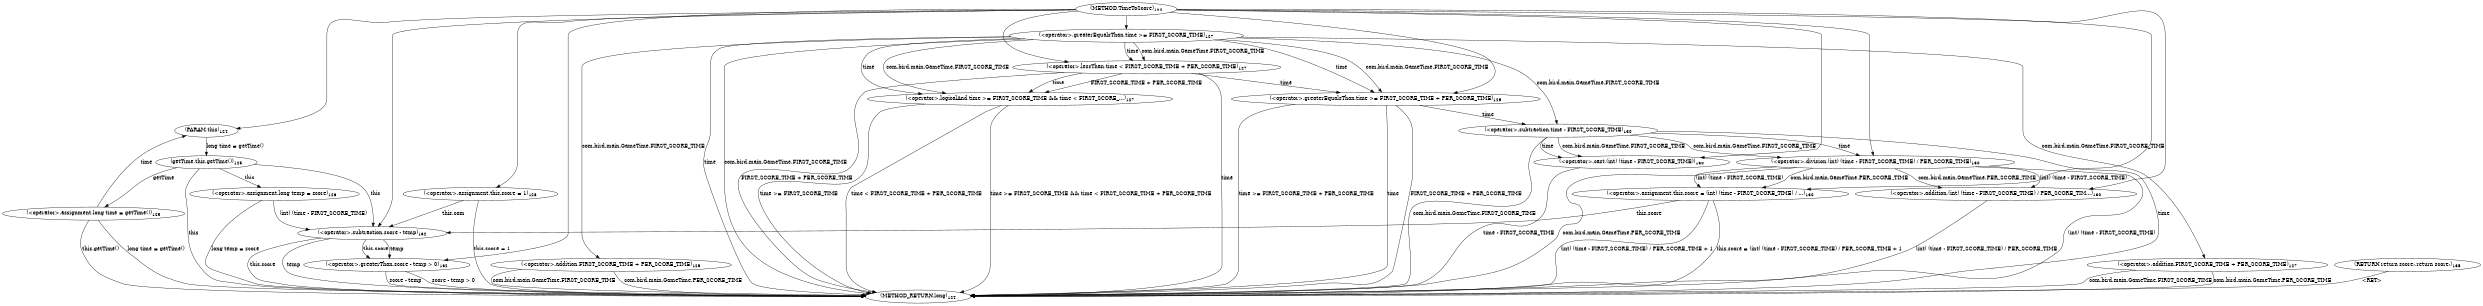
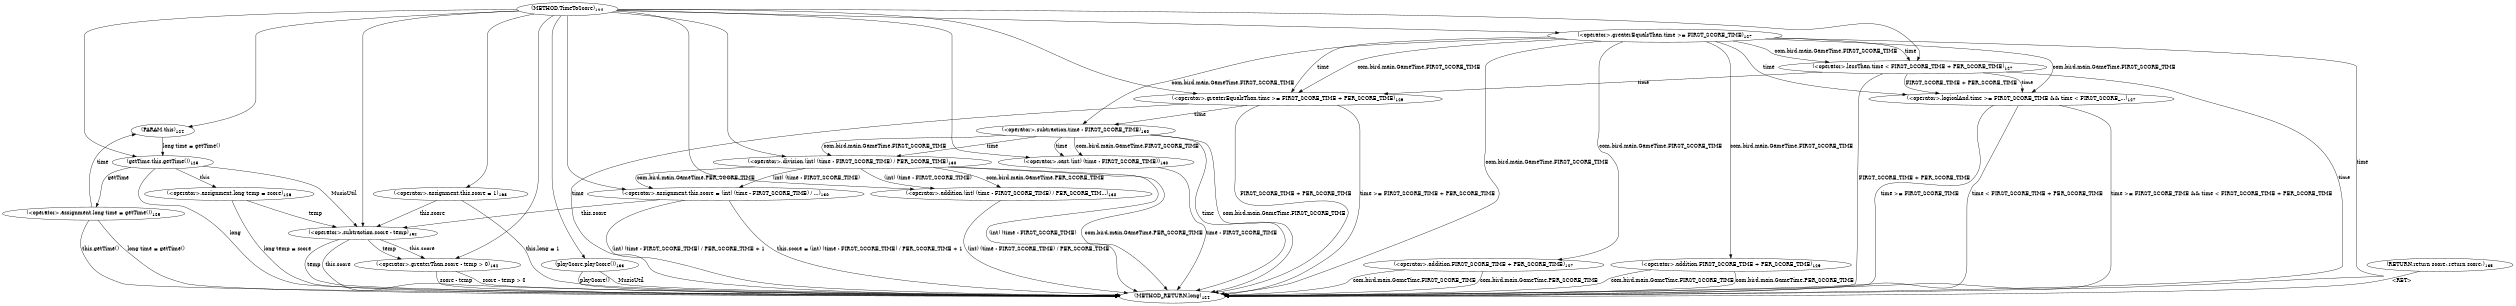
edge "(METHOD,TimeToScore)" -> "(getTime,this.getTime())": added
node "(<operator>.assignment,this.score = 1)": text "128" -> "168"
edge "(getTime,this.getTime())" -> "(<operator>.subtraction,score - temp)": label "this" -> "MusicUtil"
edge "(<operator>.assignment,long temp = score)" -> "(<operator>.subtraction,score - temp)": label "(int) (time - FIRST_SCORE_TIME)" -> "temp"
edge "(<operator>.assignment,this.score = 1)" -> "(<operator>.subtraction,score - temp)": label "this.com" -> "this.score"
edge "(getTime,this.getTime())" -> "(METHOD_RETURN,long)": label "this" -> "long"
edge "(<operator>.assignment,this.score = 1)" -> "(METHOD_RETURN,long)": label "this.score = 1" -> "this.long = 1"
node "(playScore,playScore())": added
